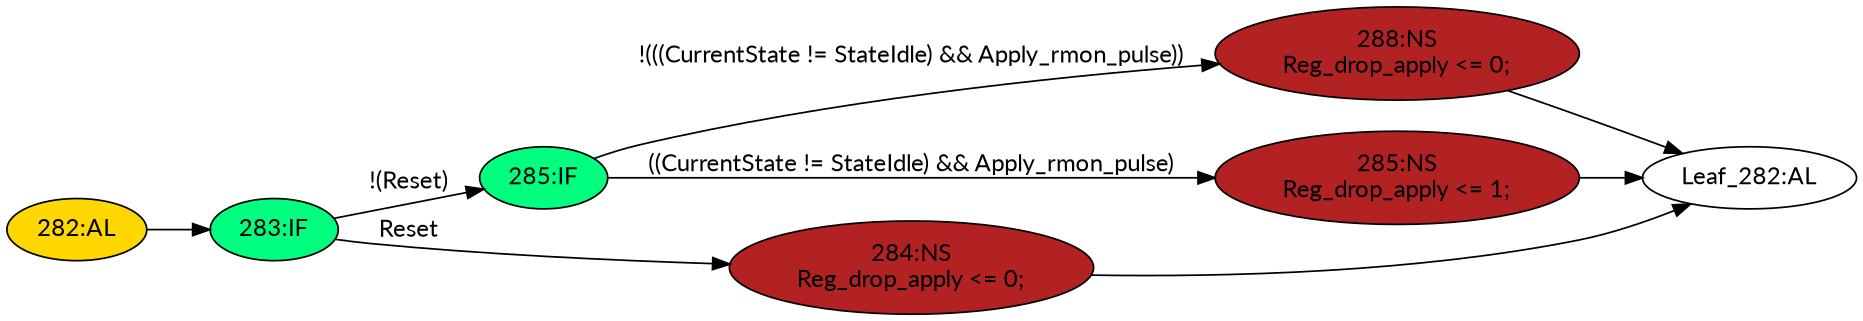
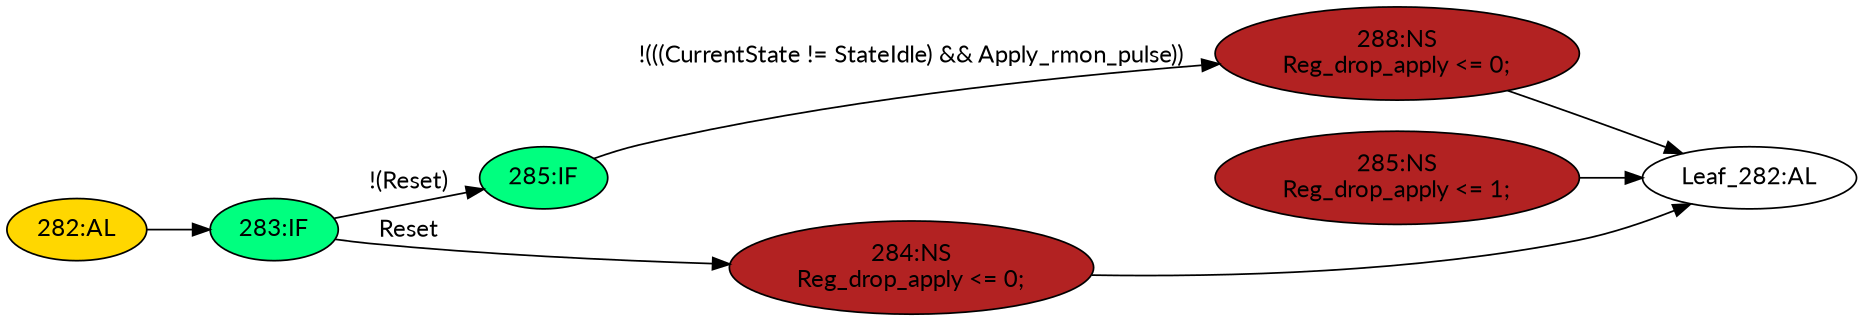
edge "285:IF" -> "285:NS Reg_drop_apply <= 1;": removed, label "((CurrentState != StateIdle) && Apply_rmon_pulse)"
